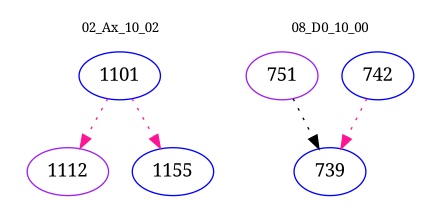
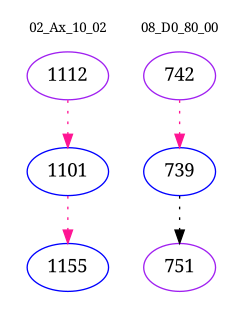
cluster "08_D0_10_00": label "08_D0_10_00" -> "08_D0_80_00"
node "742": color blue -> purple
edge "1101" -> "1112": reversed
edge "751" -> "739": reversed
